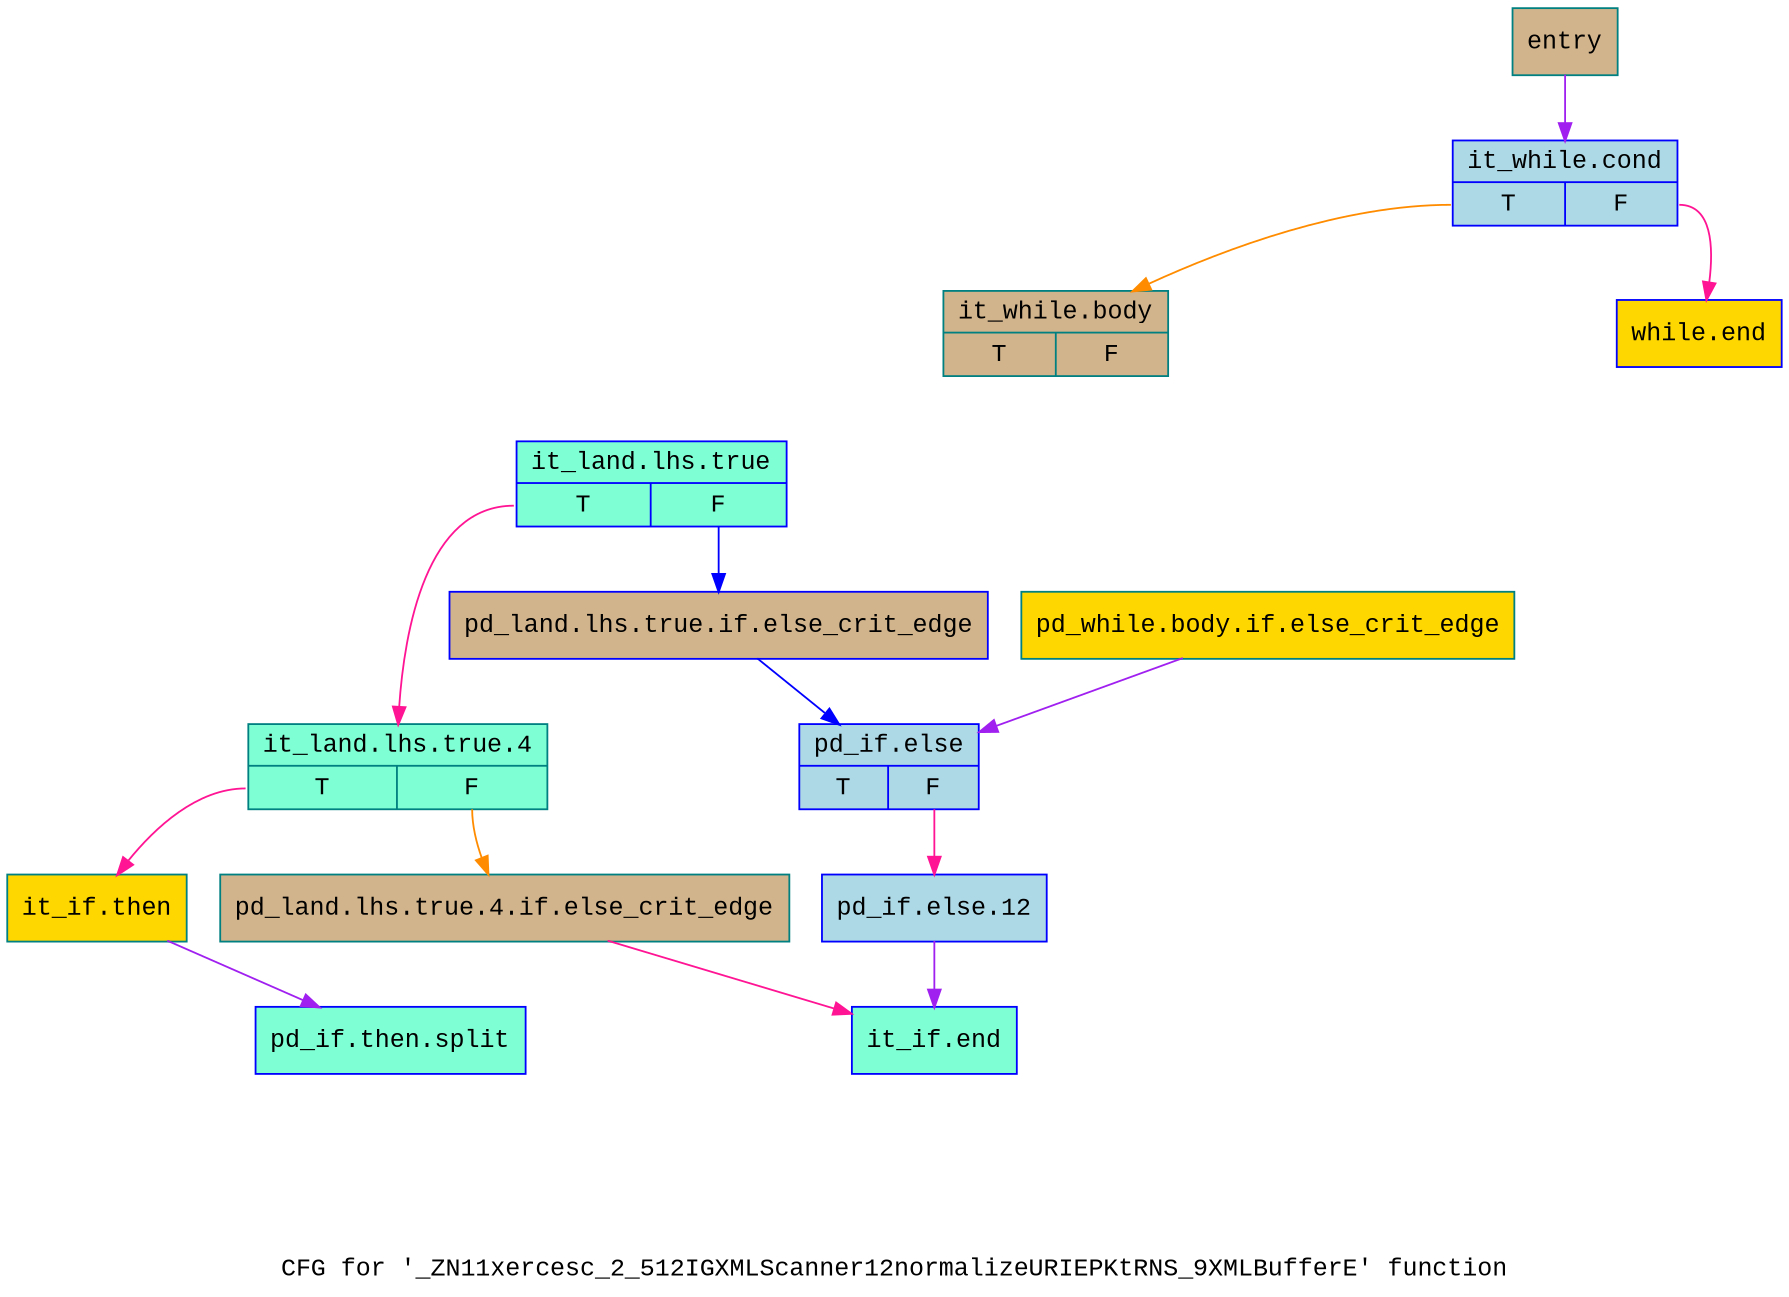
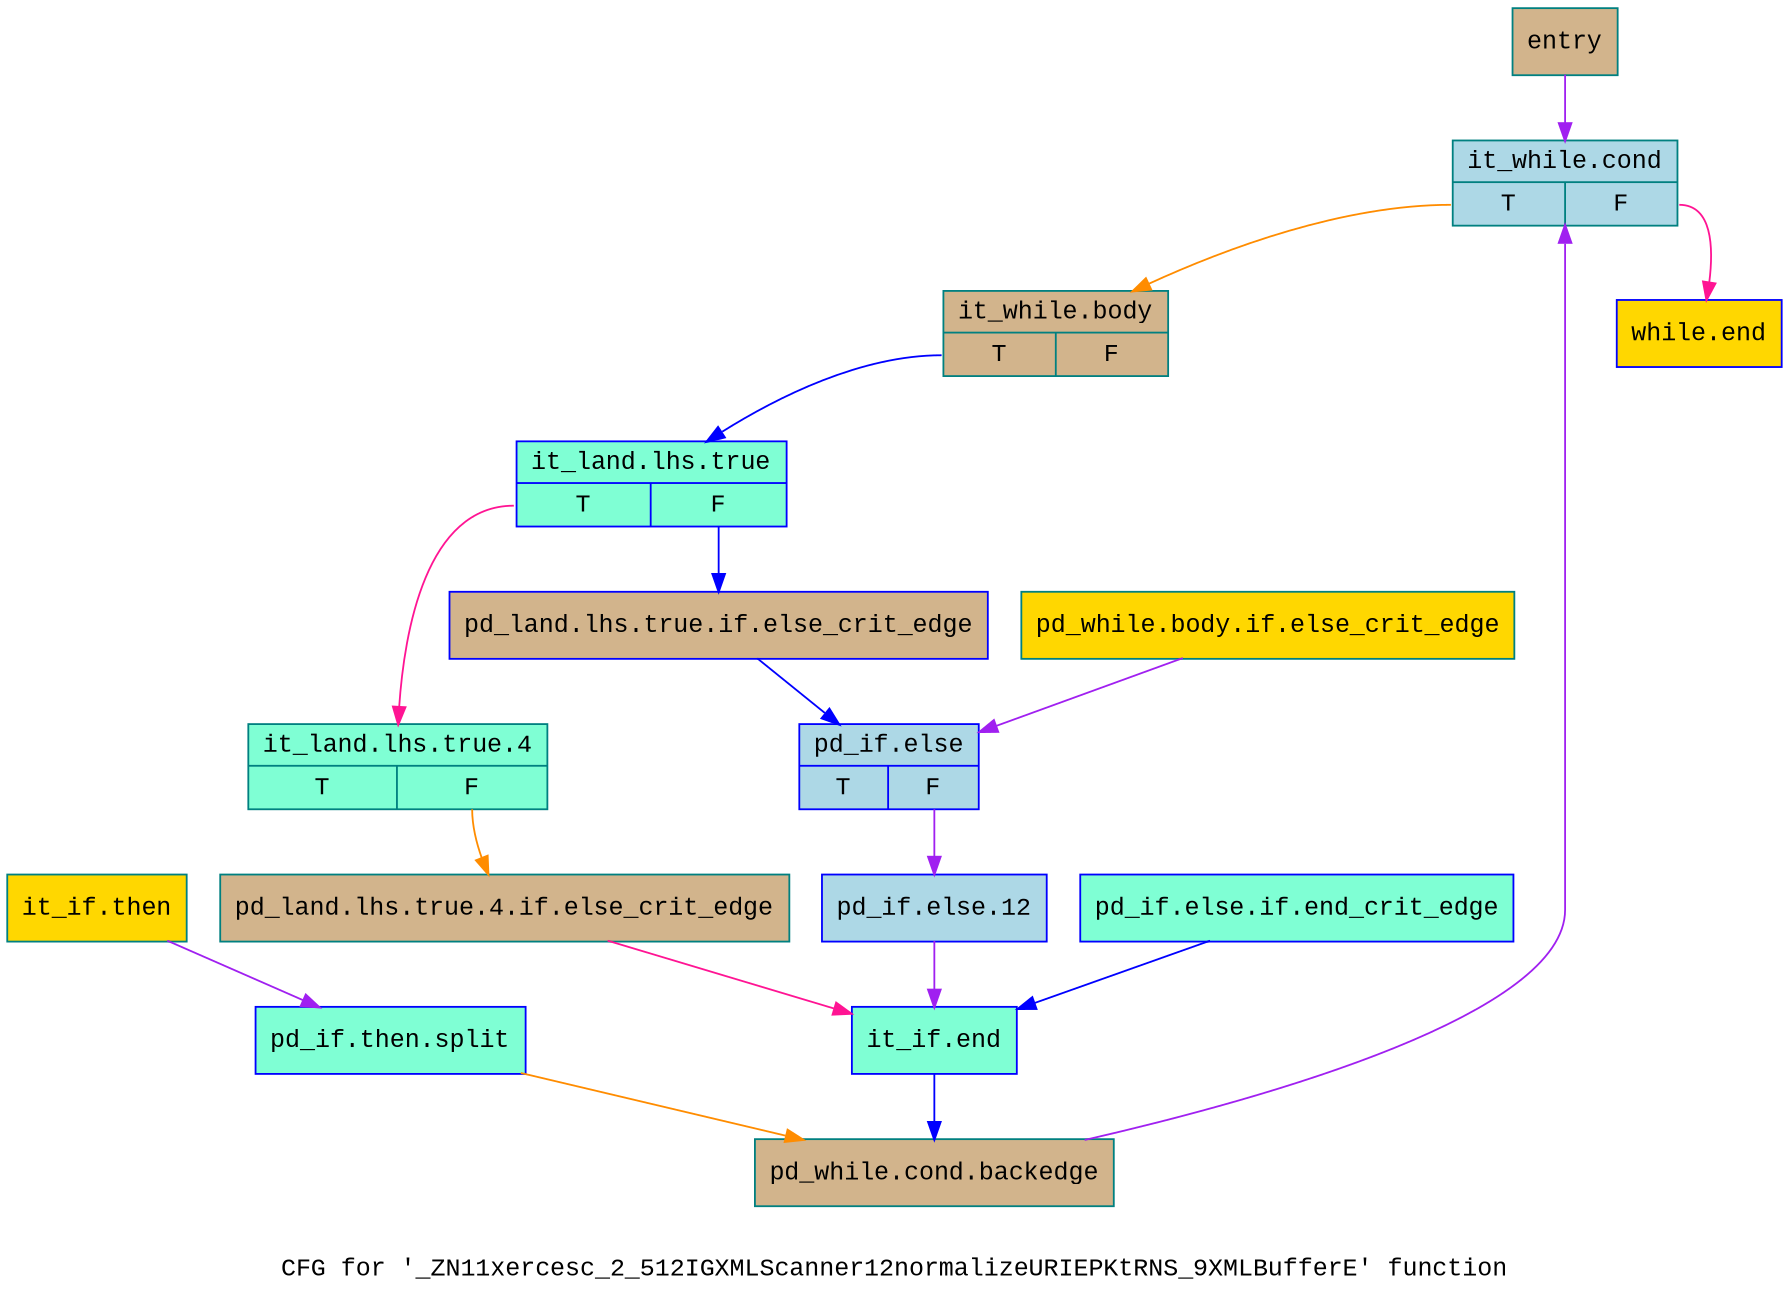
node "it_while.cond": color blue -> teal
edge "it_while.body" -> "it_land.lhs.true": added
edge "it_land.lhs.true.4" -> "it_if.then": removed
edge "pd_if.else" -> "pd_if.else.12": color deeppink -> purple
node "pd_if.else.if.end_crit_edge": added
node "pd_while.cond.backedge": added
